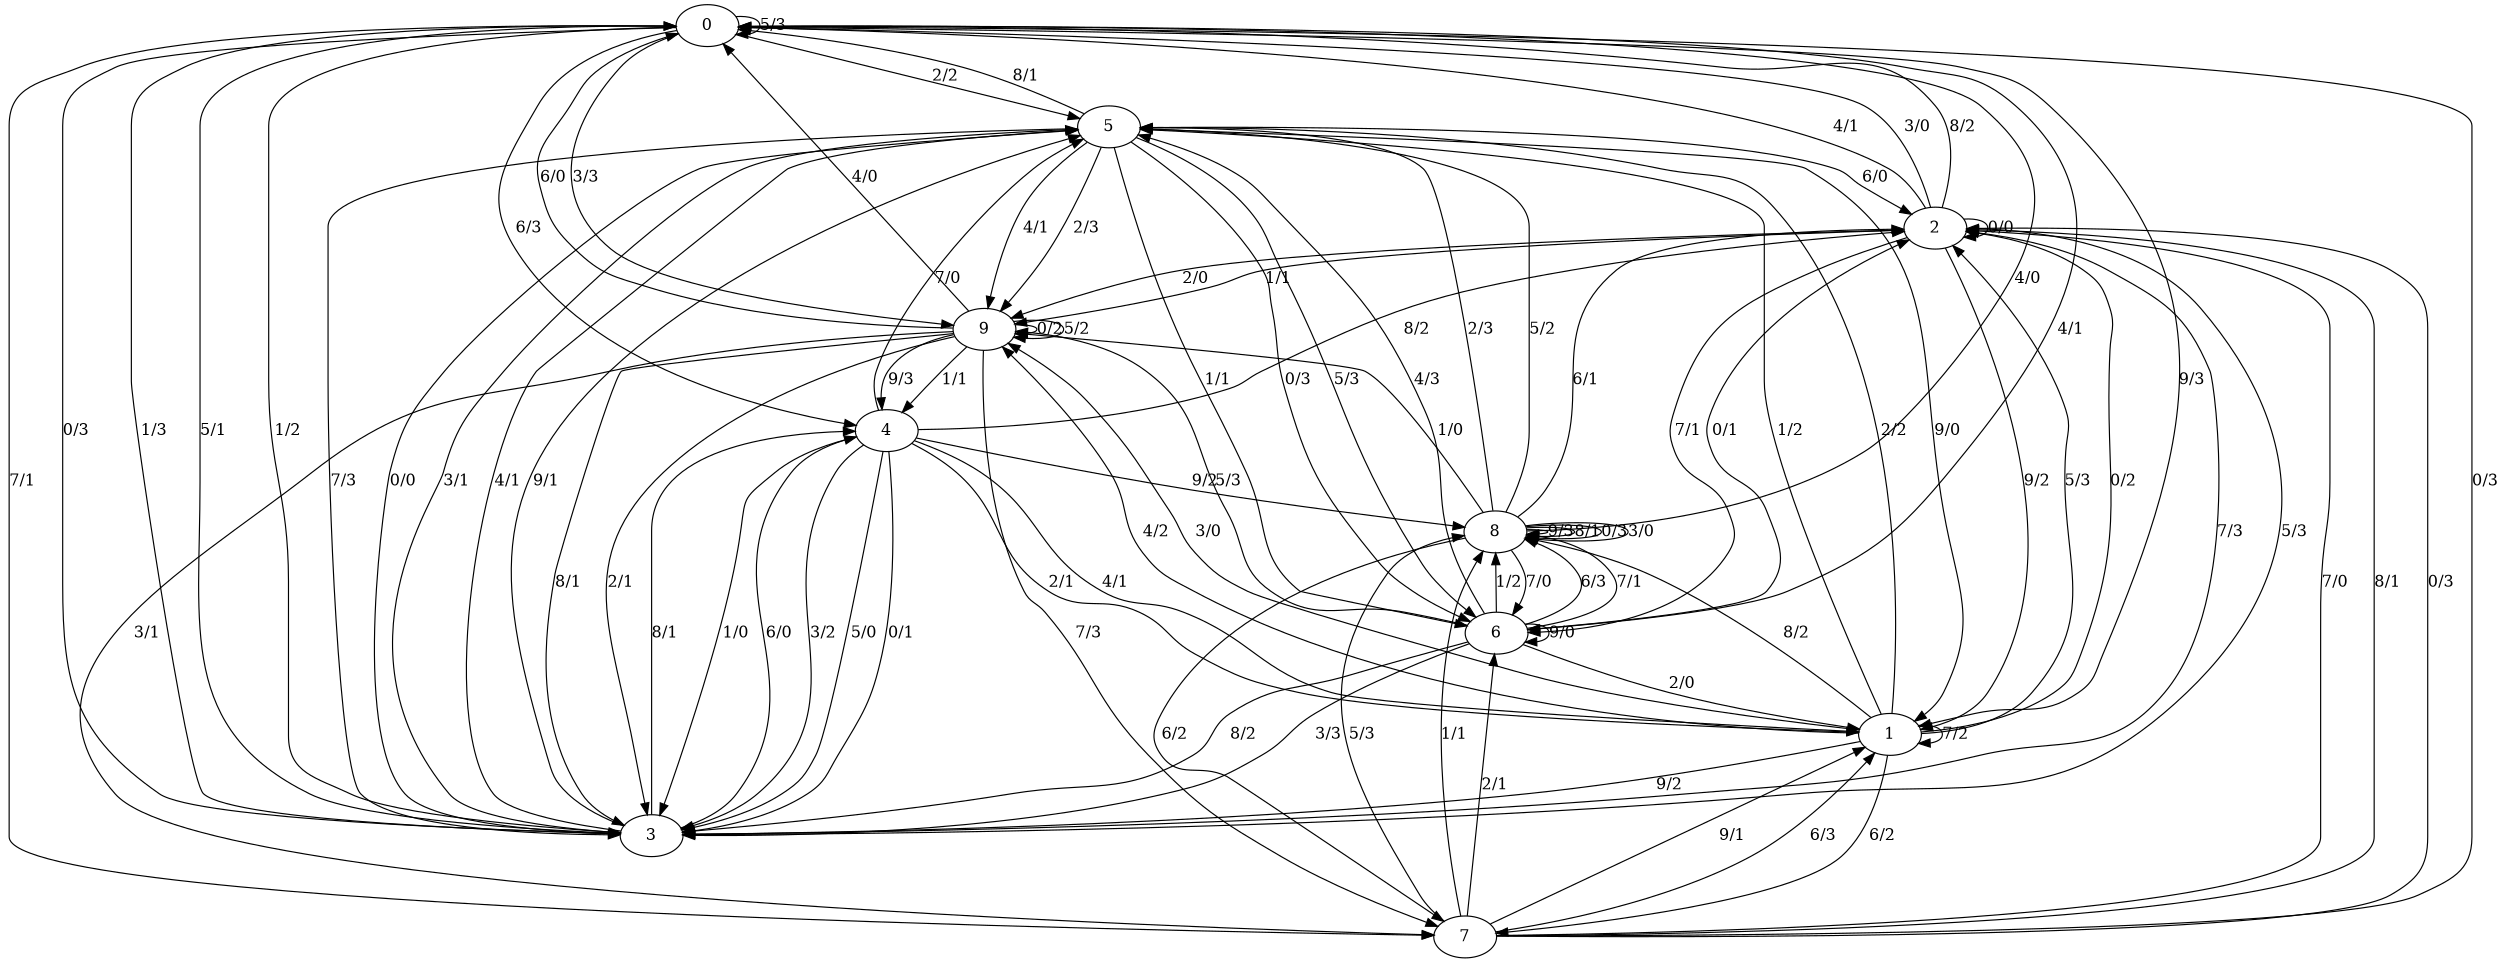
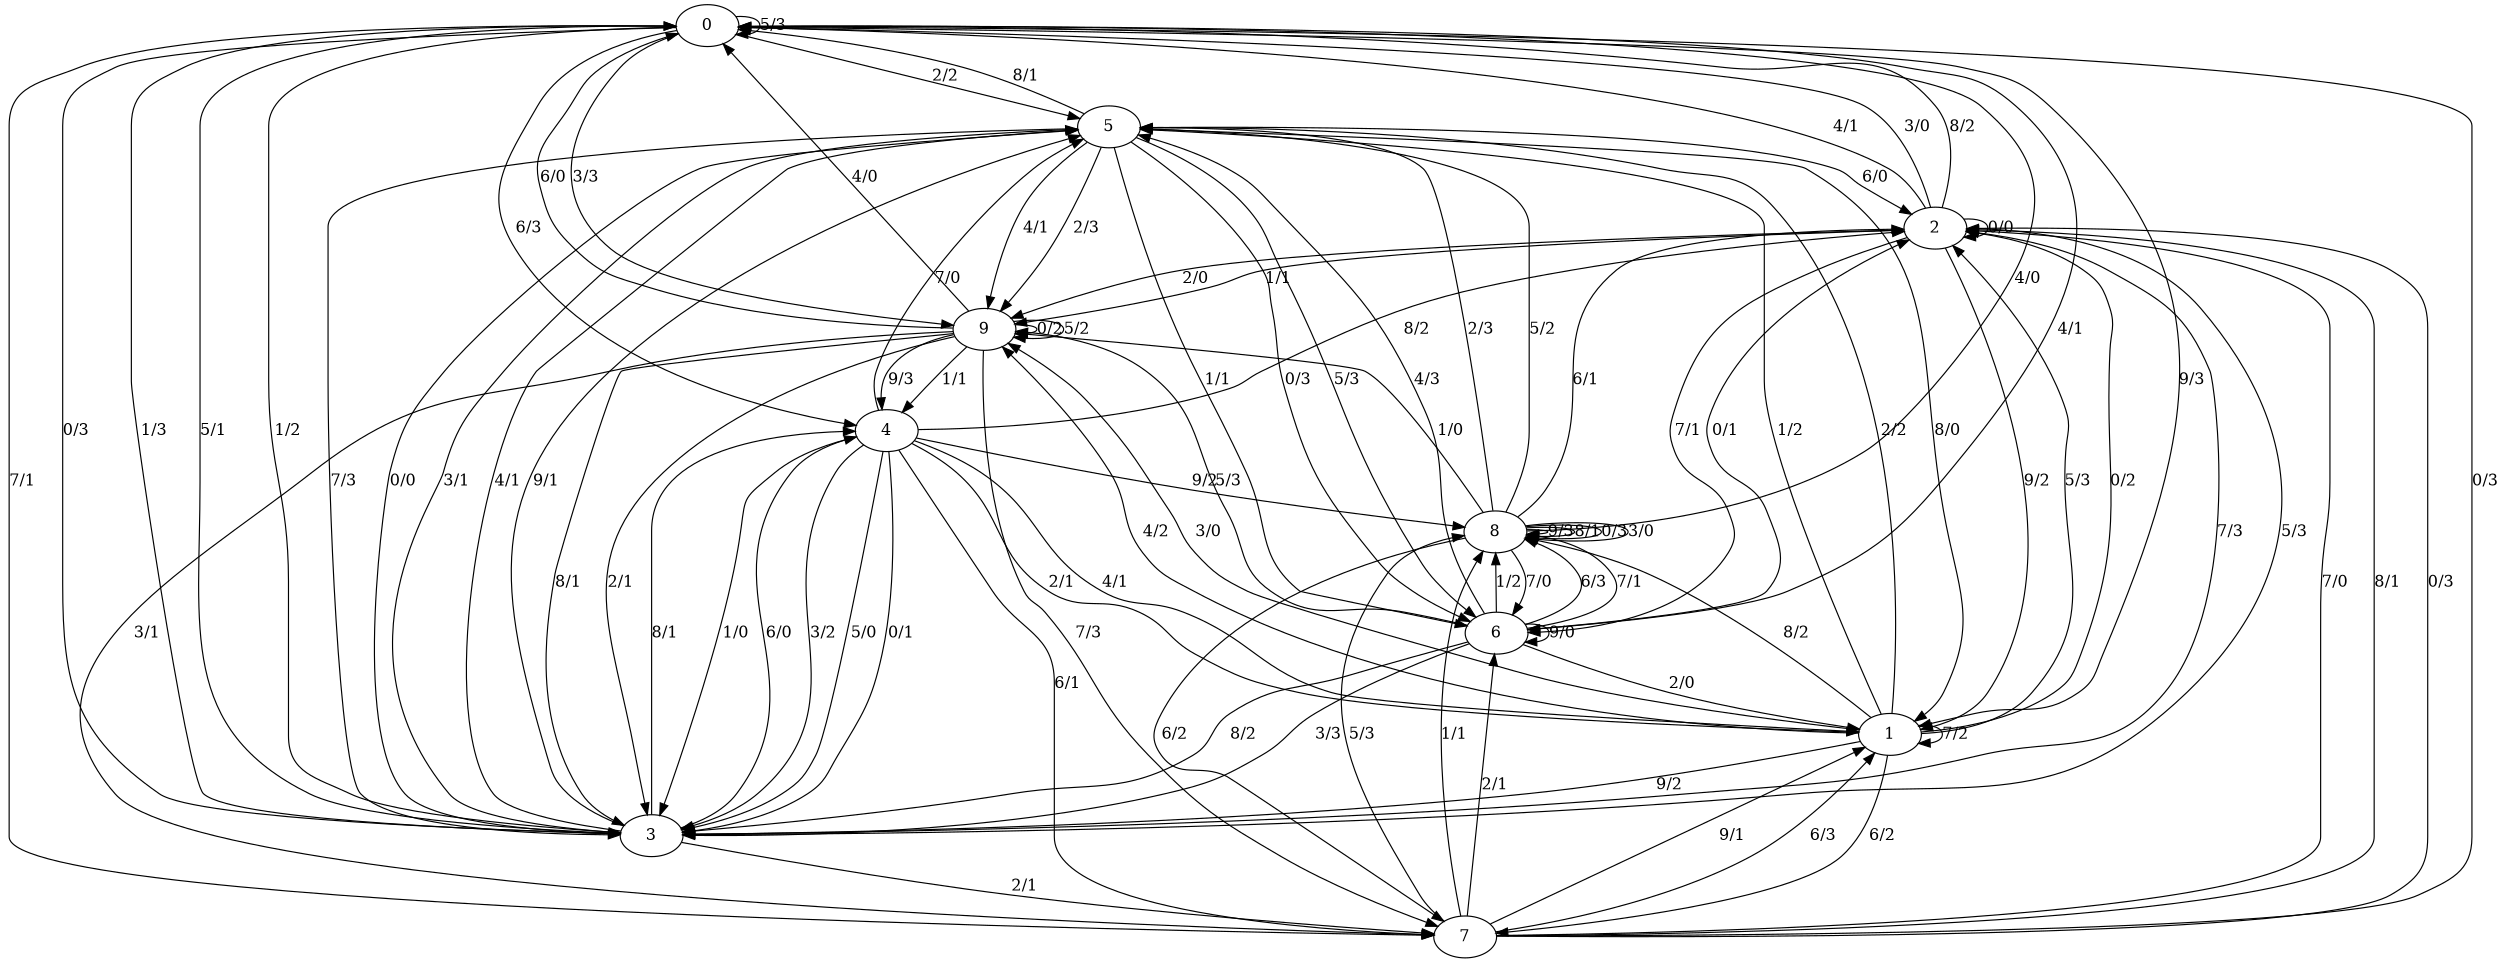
edge "5" -> "1": label "9/0" -> "8/0"
edge "4" -> "7": added, label "6/1"
edge "3" -> "7": added, label "2/1"
